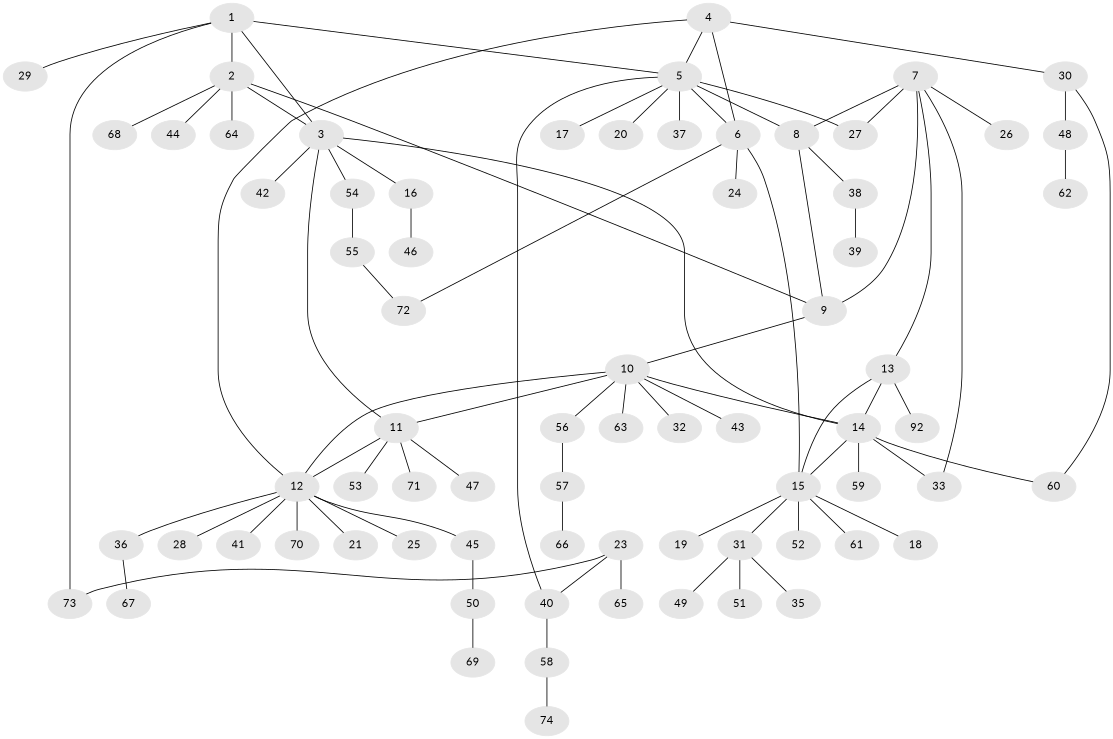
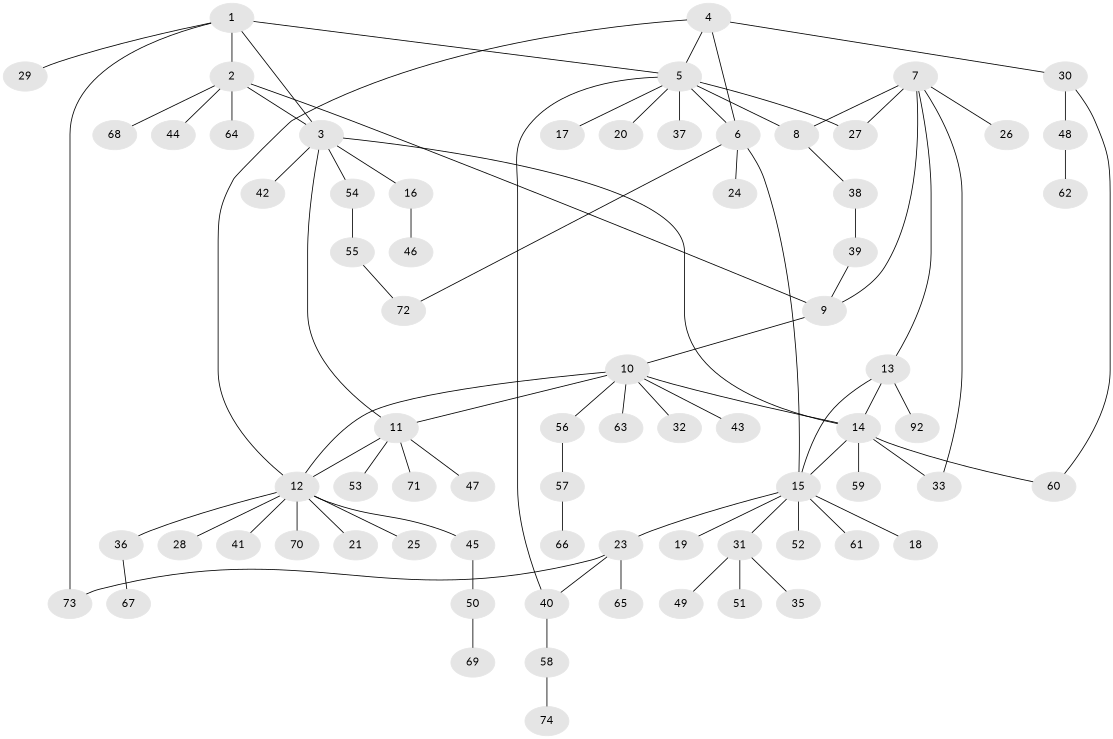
edge "8" -- "9": now "39" -- "9"
edge "15" -- "23": added
